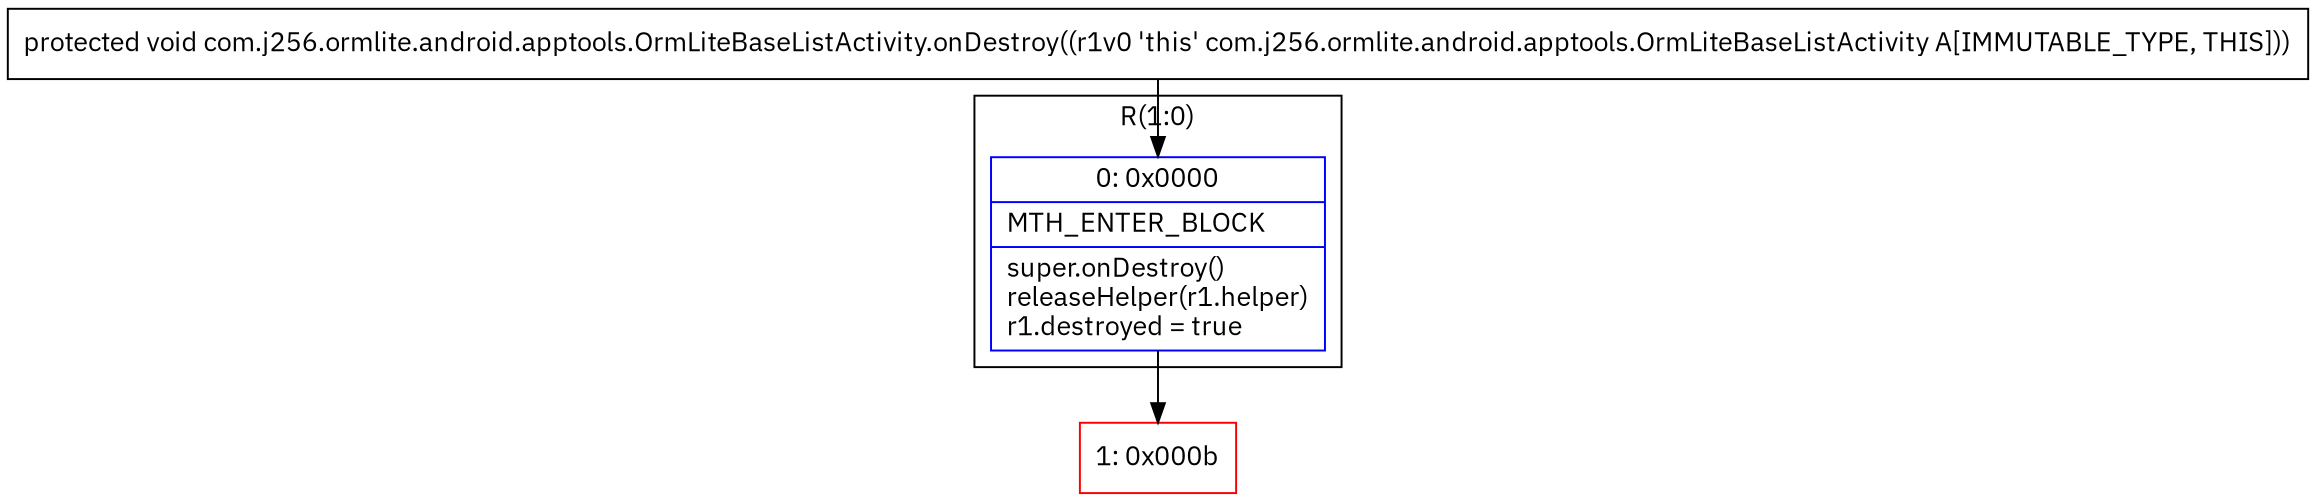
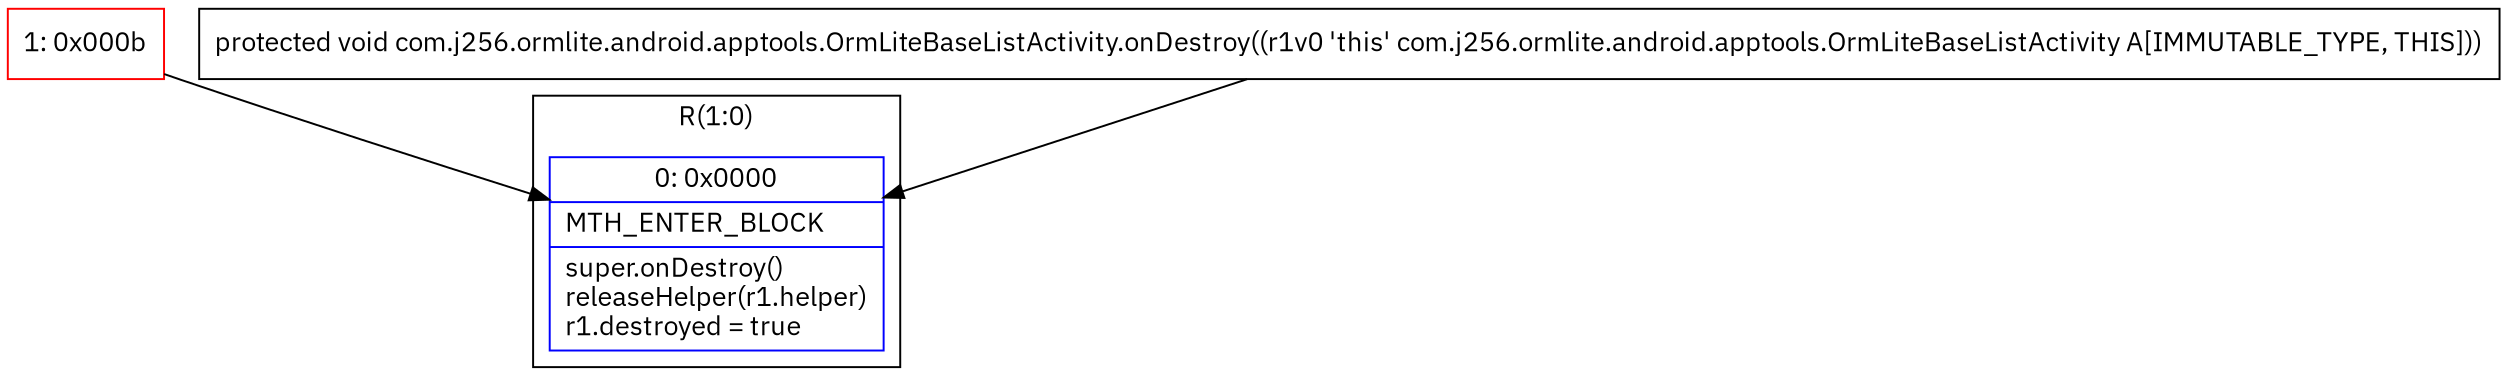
edge "0: 0x0000" -> "1: 0x000b": reversed
